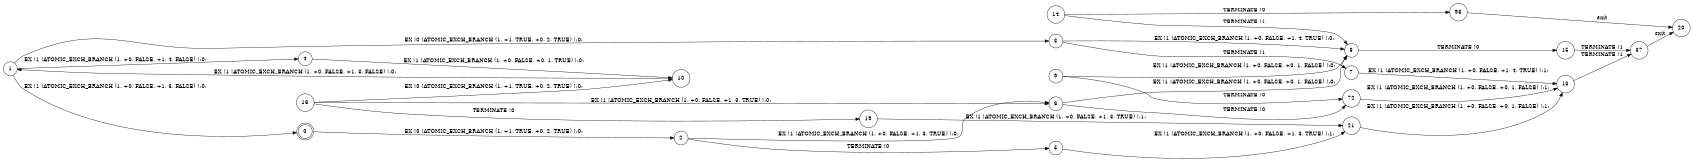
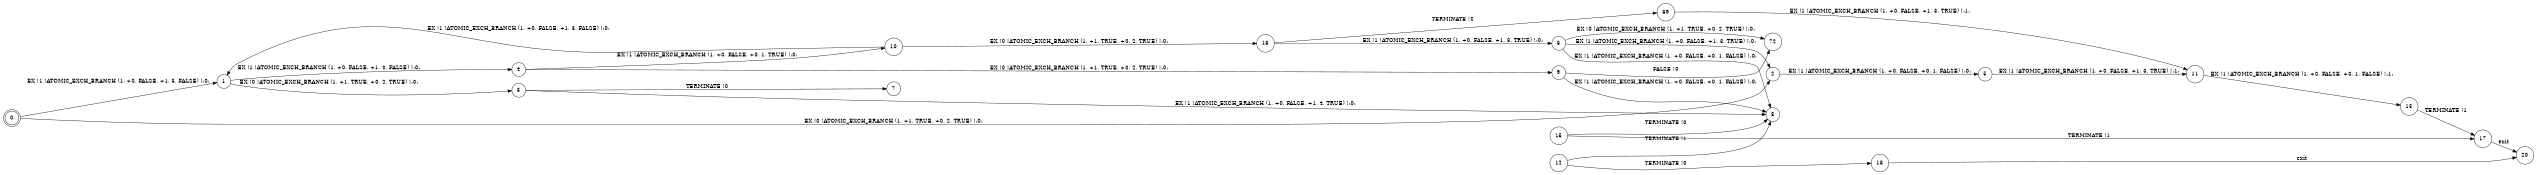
node "98": label "98" -> "18"
node "14": label "14" -> "12"
edge "8" -> "15": reversed
node "37": label "37" -> "17"
edge "3" -> "7": label "TERMINATE !1" -> "TERMINATE !0"
edge "4" -> "9": added, label "EX !0 !ATOMIC_EXCH_BRANCH (1, +1, TRUE, +0, 2, TRUE) !:0:"
edge "7" -> "13": removed, label "EX !1 !ATOMIC_EXCH_BRANCH (1, +0, FALSE, +1, 4, TRUE) !:1:"
edge "16" -> "10": reversed
edge "9" -> "72": label "TERMINATE !0" -> "FALSE !0"
edge "72" -> "13": removed, label "EX !1 !ATOMIC_EXCH_BRANCH (1, +0, FALSE, +0, 1, FALSE) !:1:"
edge "6" -> "72": label "TERMINATE !0" -> "EX !0 !ATOMIC_EXCH_BRANCH (1, +1, TRUE, +0, 2, TRUE) !:0:"
node "19": label "19" -> "69"
node "21": label "21" -> "11"
edge "1" -> "0": reversed
edge "2" -> "6": reversed
edge "2" -> "5": label "TERMINATE !0" -> "EX !1 !ATOMIC_EXCH_BRANCH (1, +0, FALSE, +0, 1, FALSE) !:0:"
